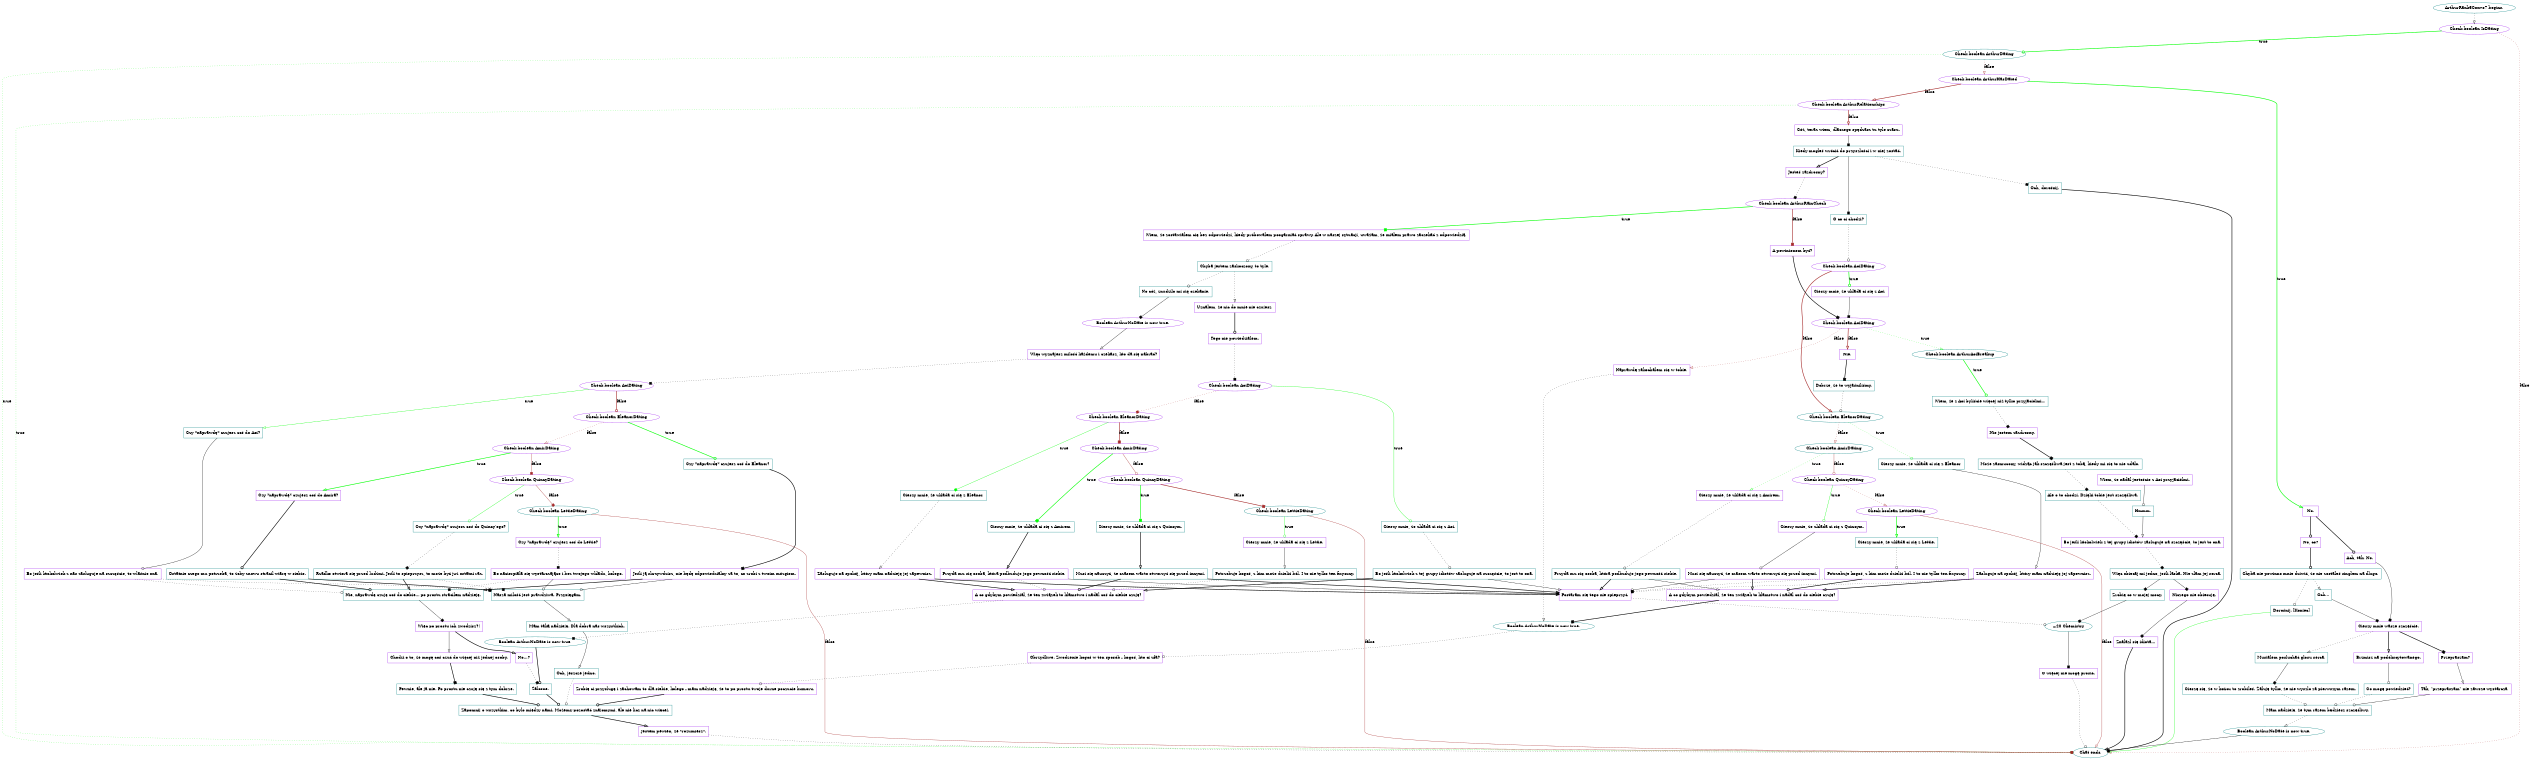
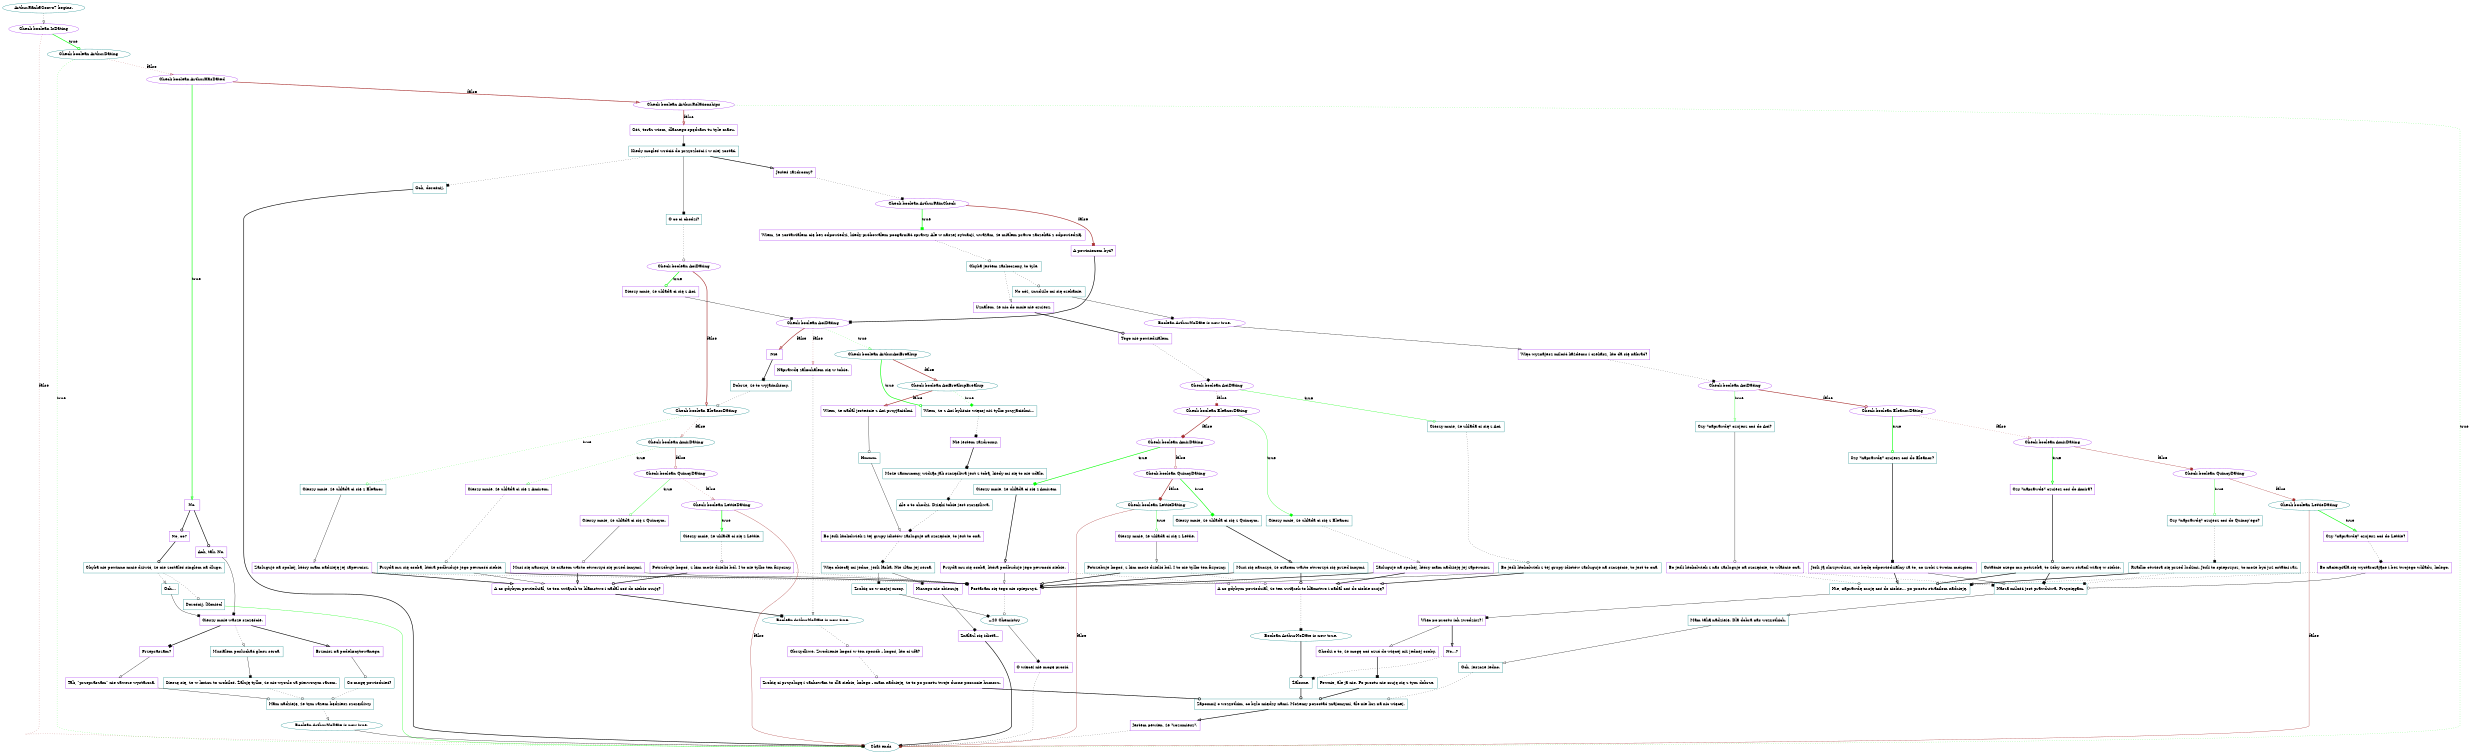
node "Check boolean AoiBreakupBreakup": added
